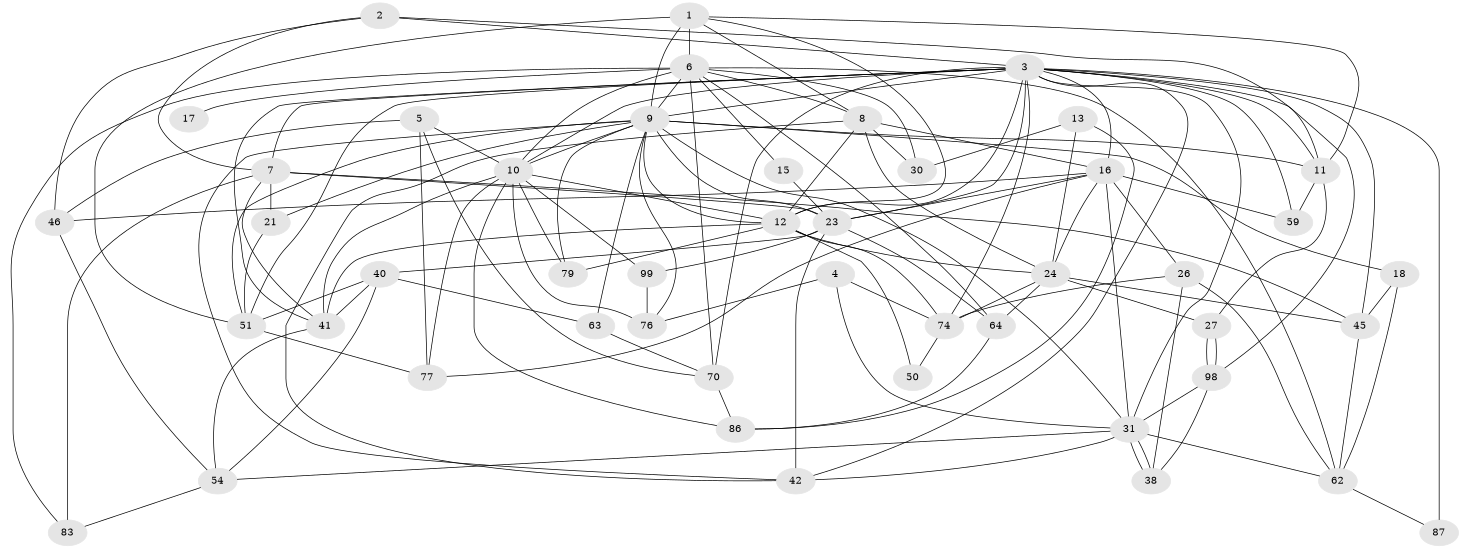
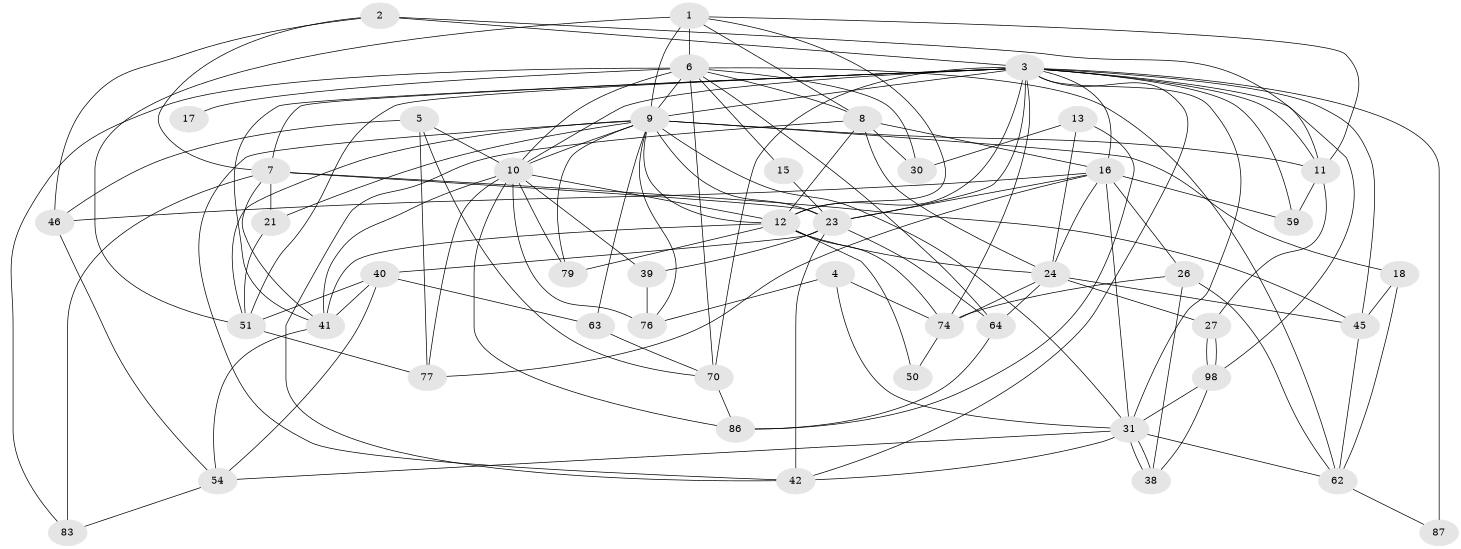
node "99": label "99" -> "39"
